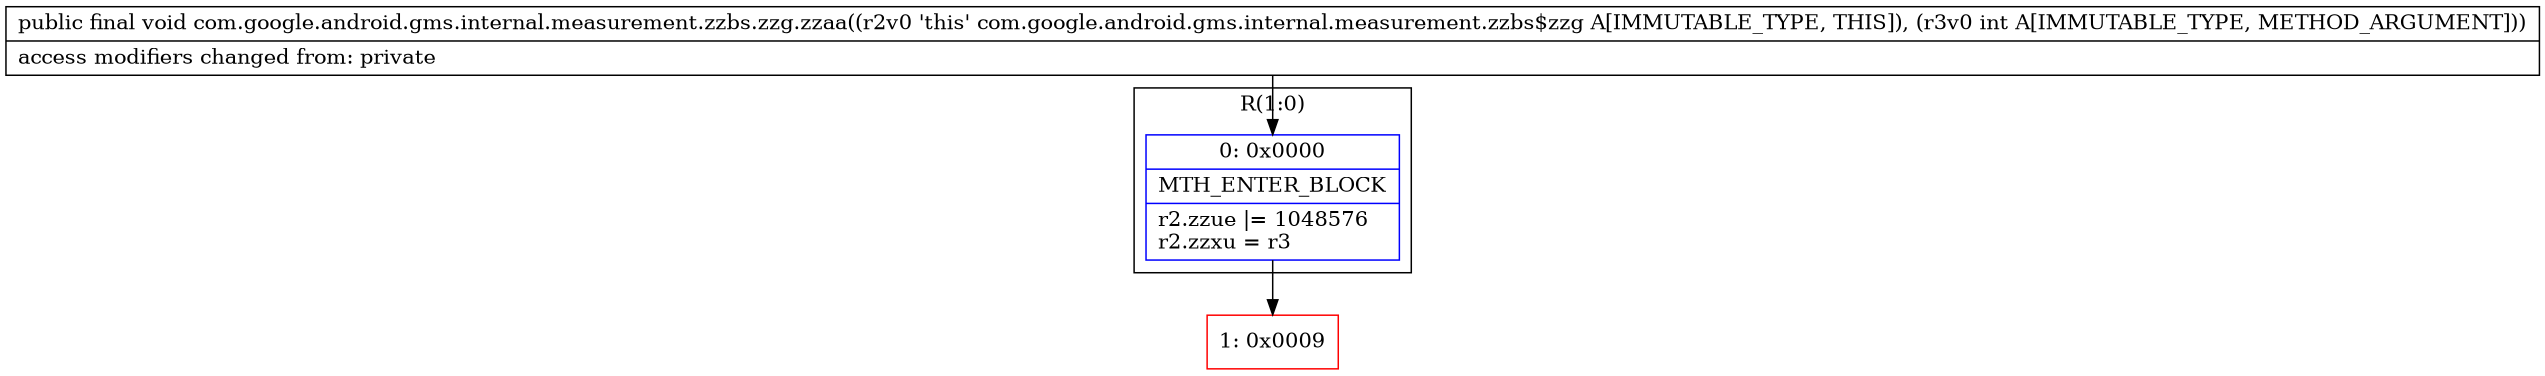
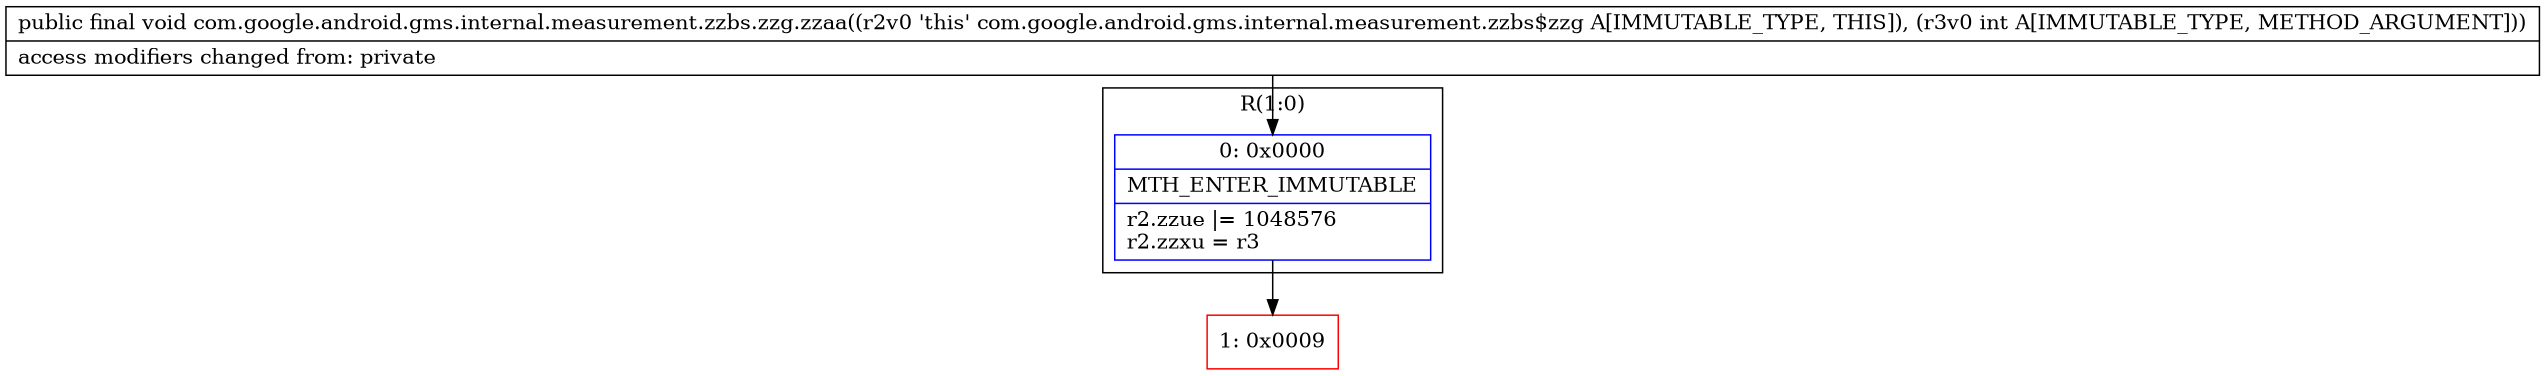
node "0: 0x0000": text "MTH_ENTER_BLOCK" -> "MTH_ENTER_IMMUTABLE"
